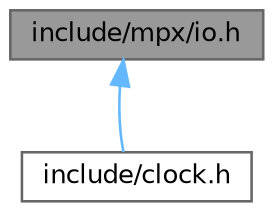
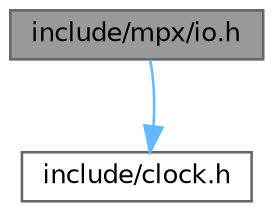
edge "include/clock.h" -> "include/mpx/io.h": reversed
